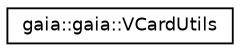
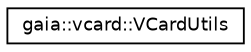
node "gaia::gaia::VCardUtils": label "gaia::gaia::VCardUtils" -> "gaia::vcard::VCardUtils"
